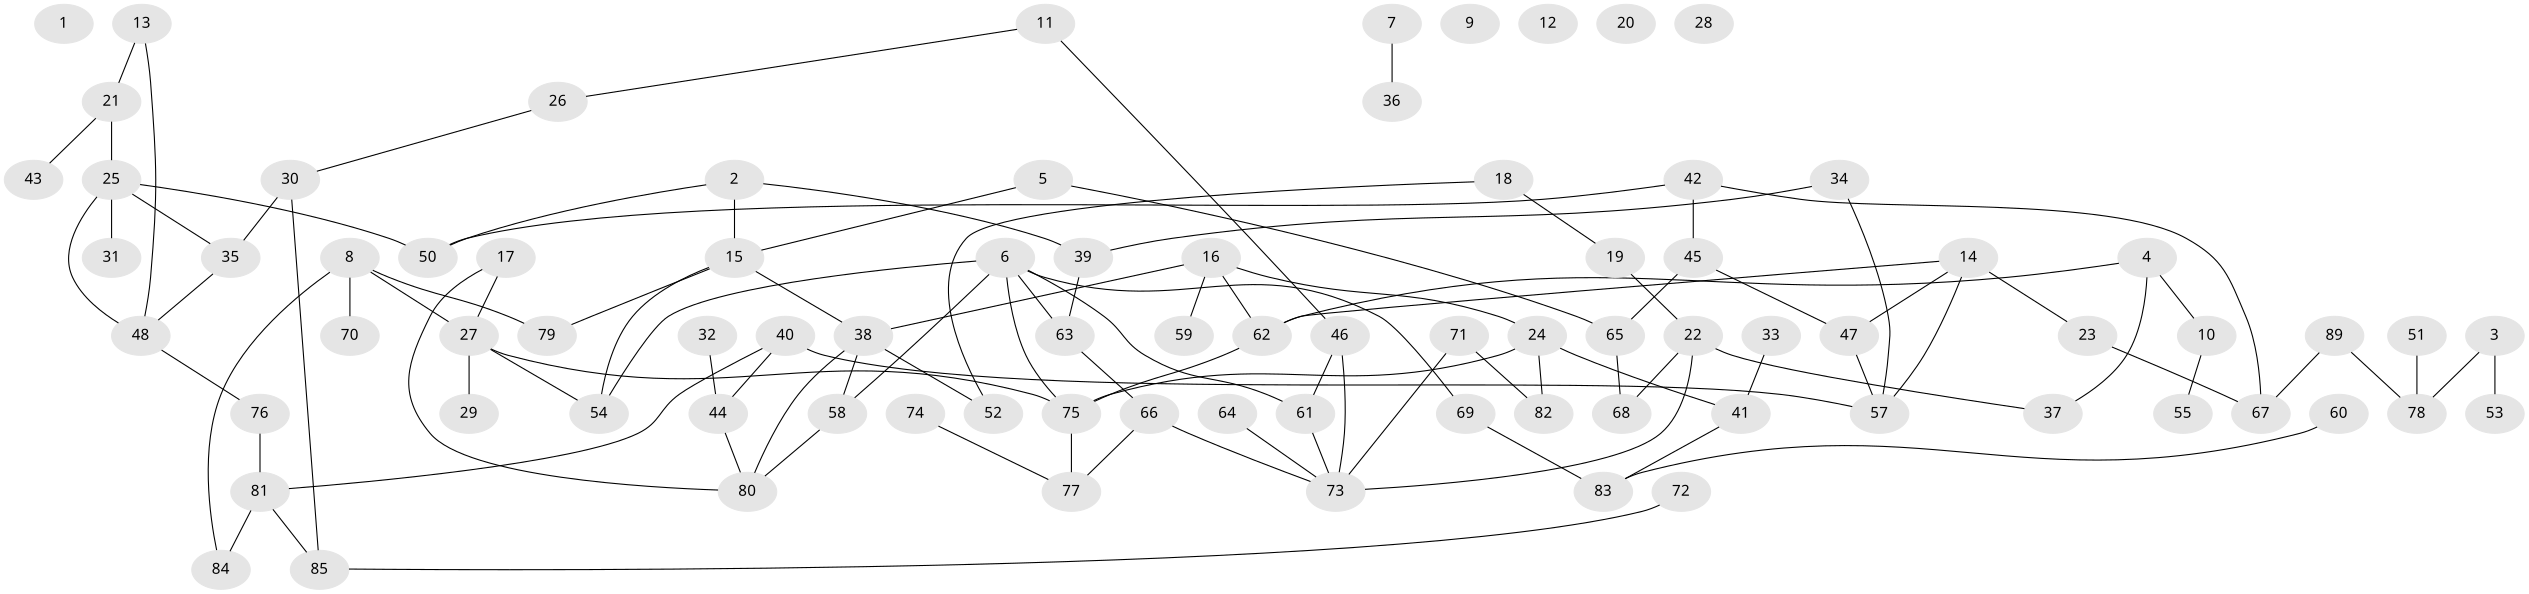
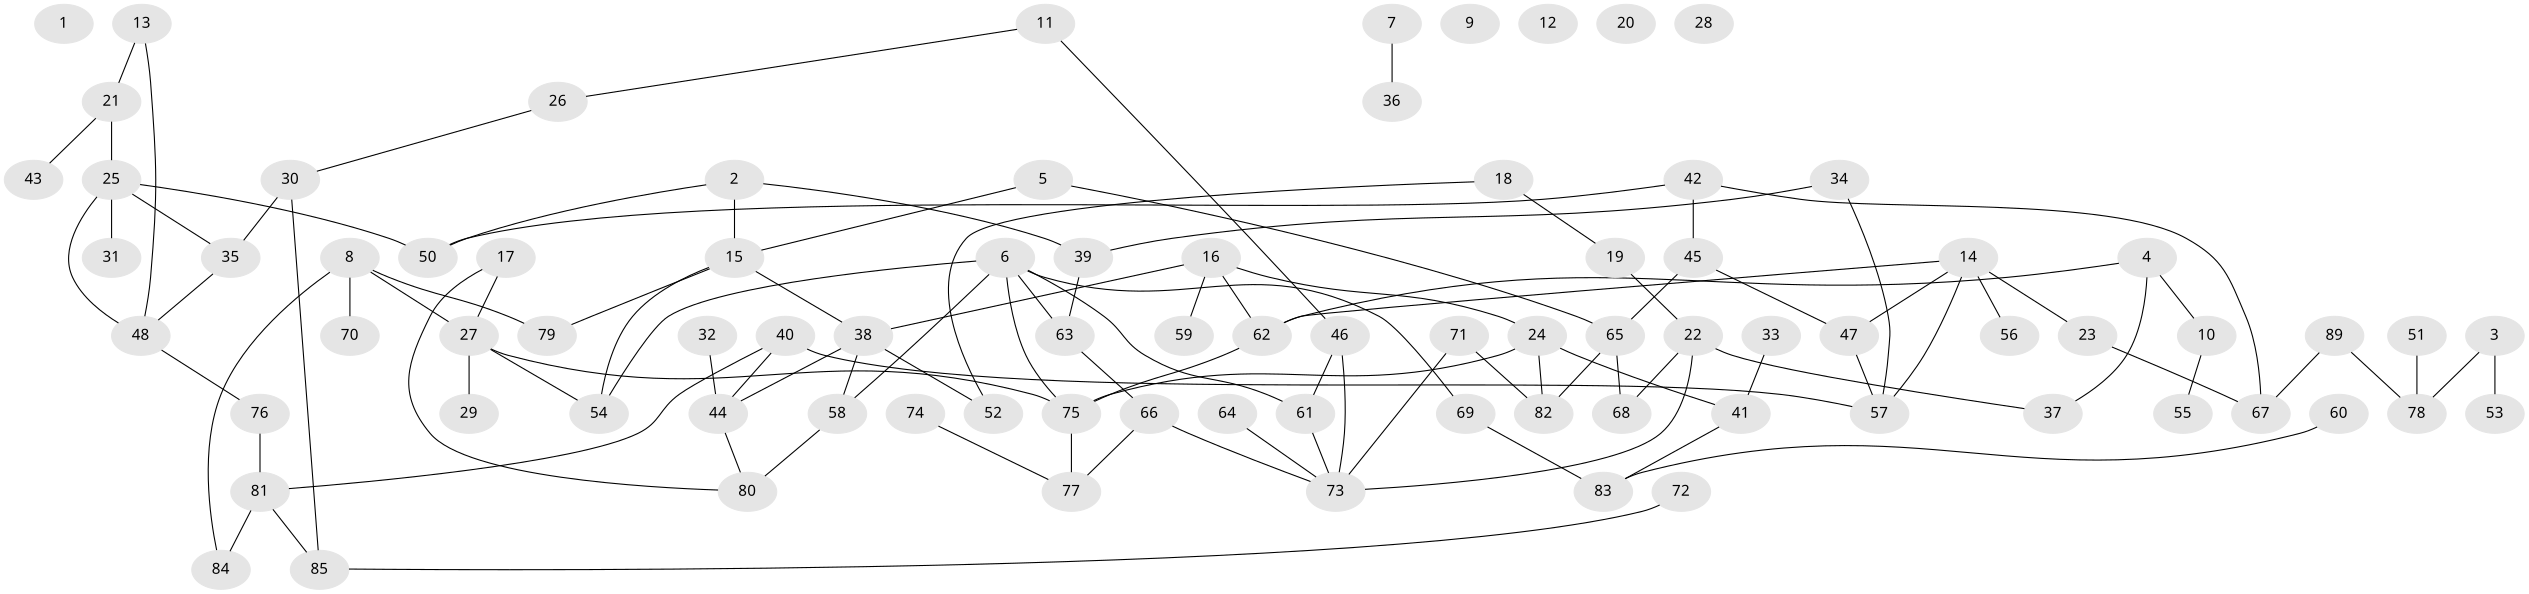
node "56": added
edge "65" -- "82": added
edge "38" -- "80": now "38" -- "44"
